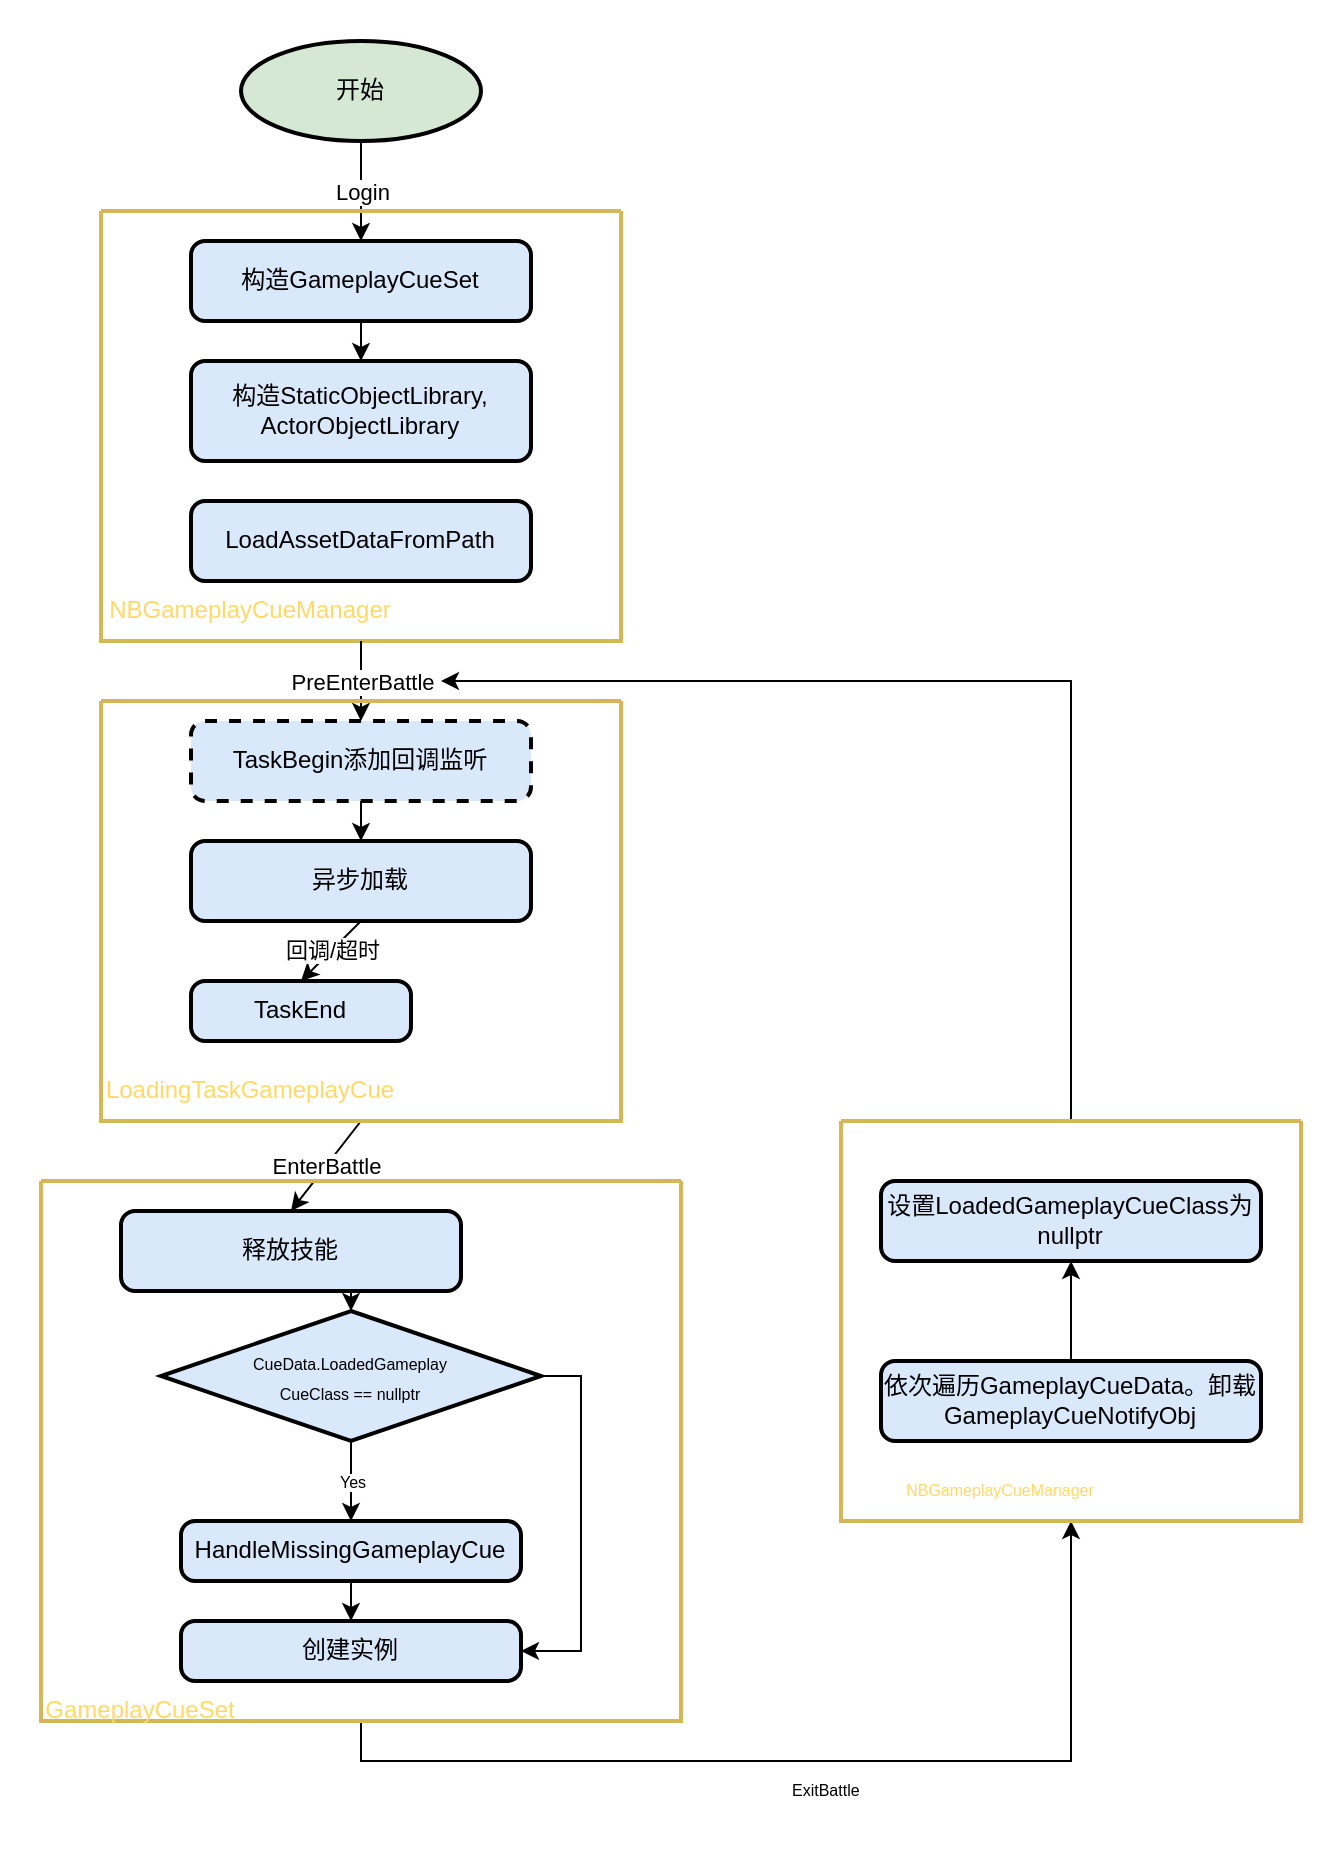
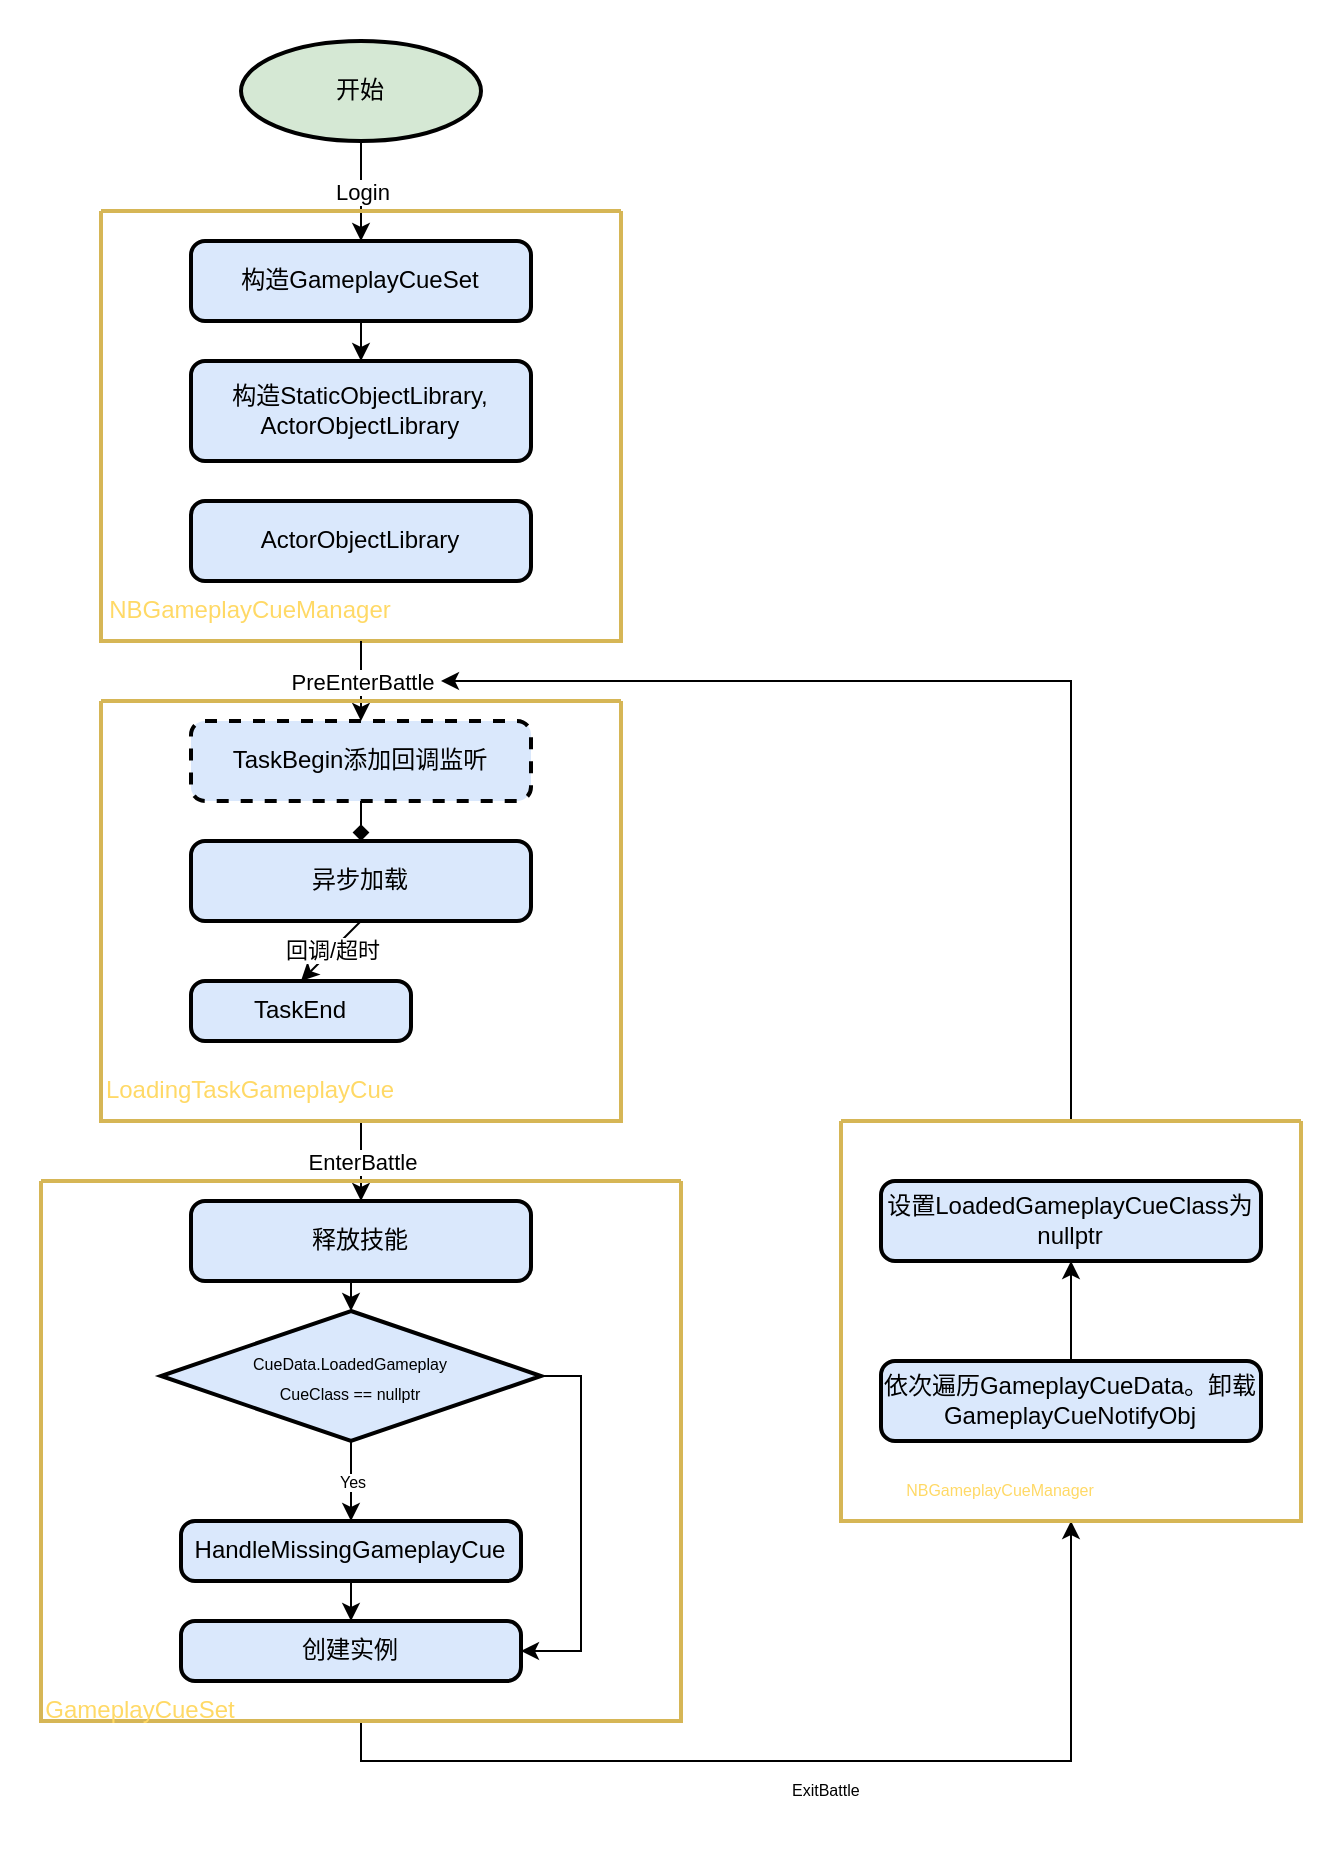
node "LoadAssetDataFromPath": label "LoadAssetDataFromPath" -> "ActorObjectLibrary"
edge "TaskBegin添加回调监听" -> "异步加载": arrowhead classic -> diamond
node "释放技能": moved (291, 1251) -> (361, 1241)
